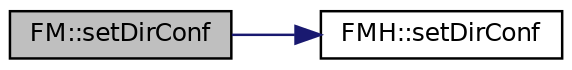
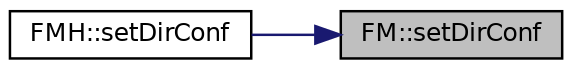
edge "FM::setDirConf" -> "FMH::setDirConf": reversed
